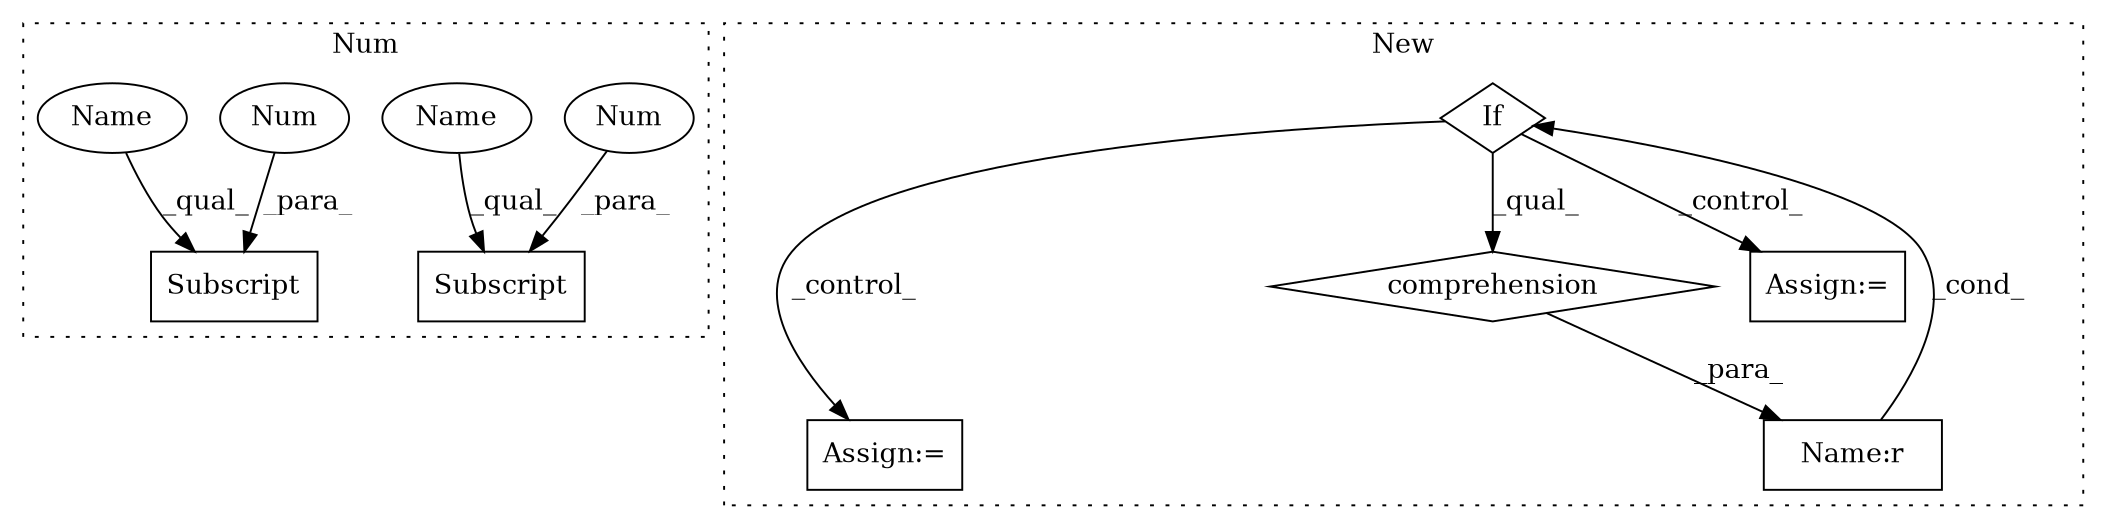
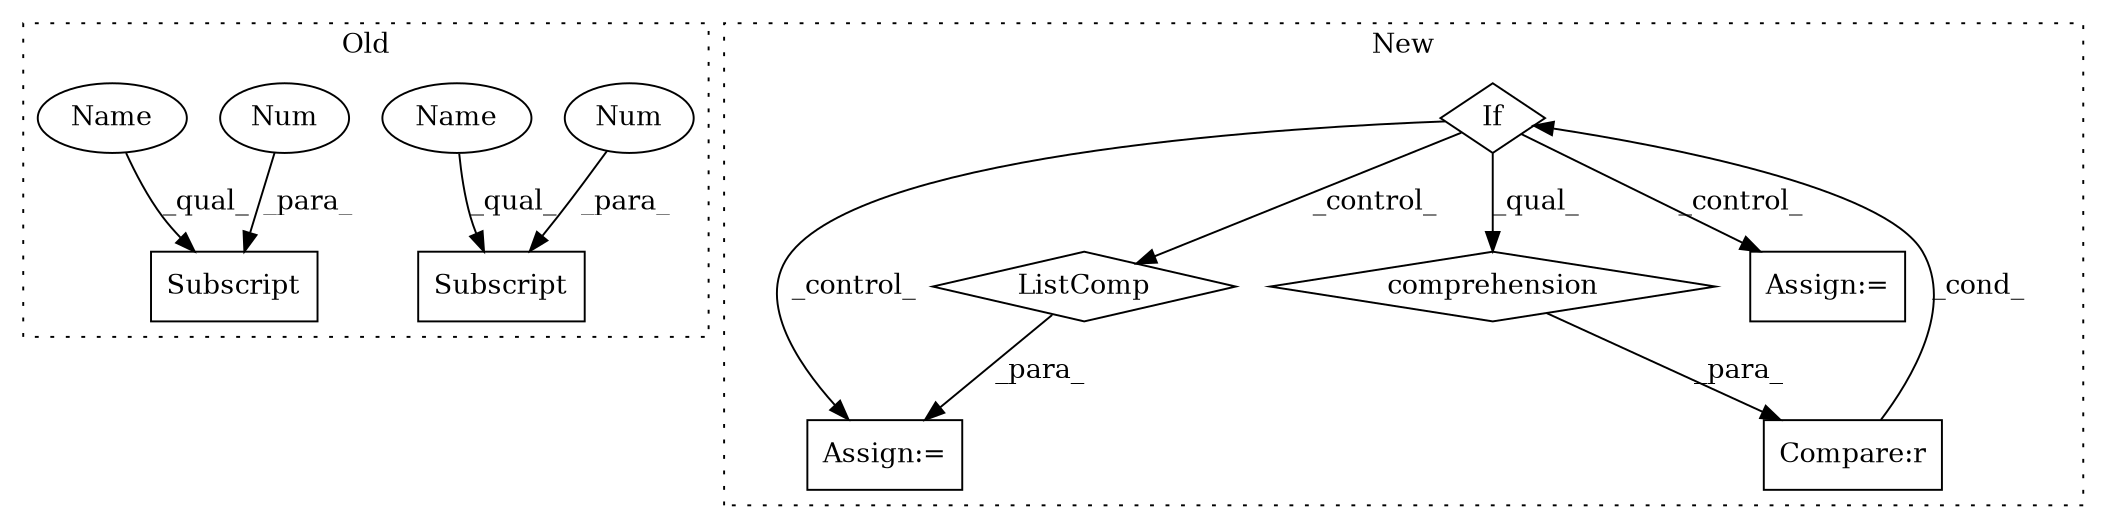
cluster "Num": label "Num" -> "Old"
node "ListComp": added
node "Name:r": label "Name:r" -> "Compare:r"
